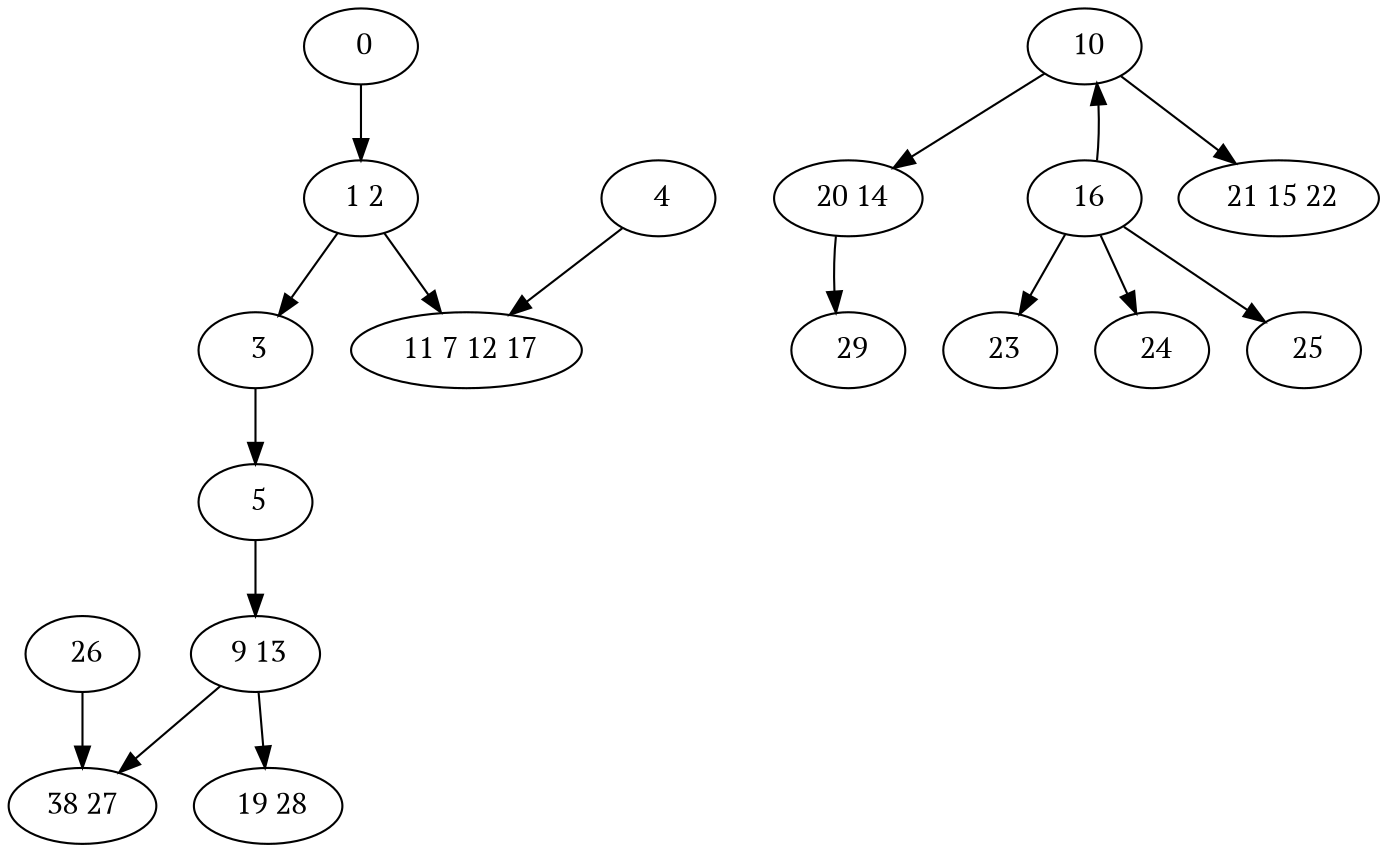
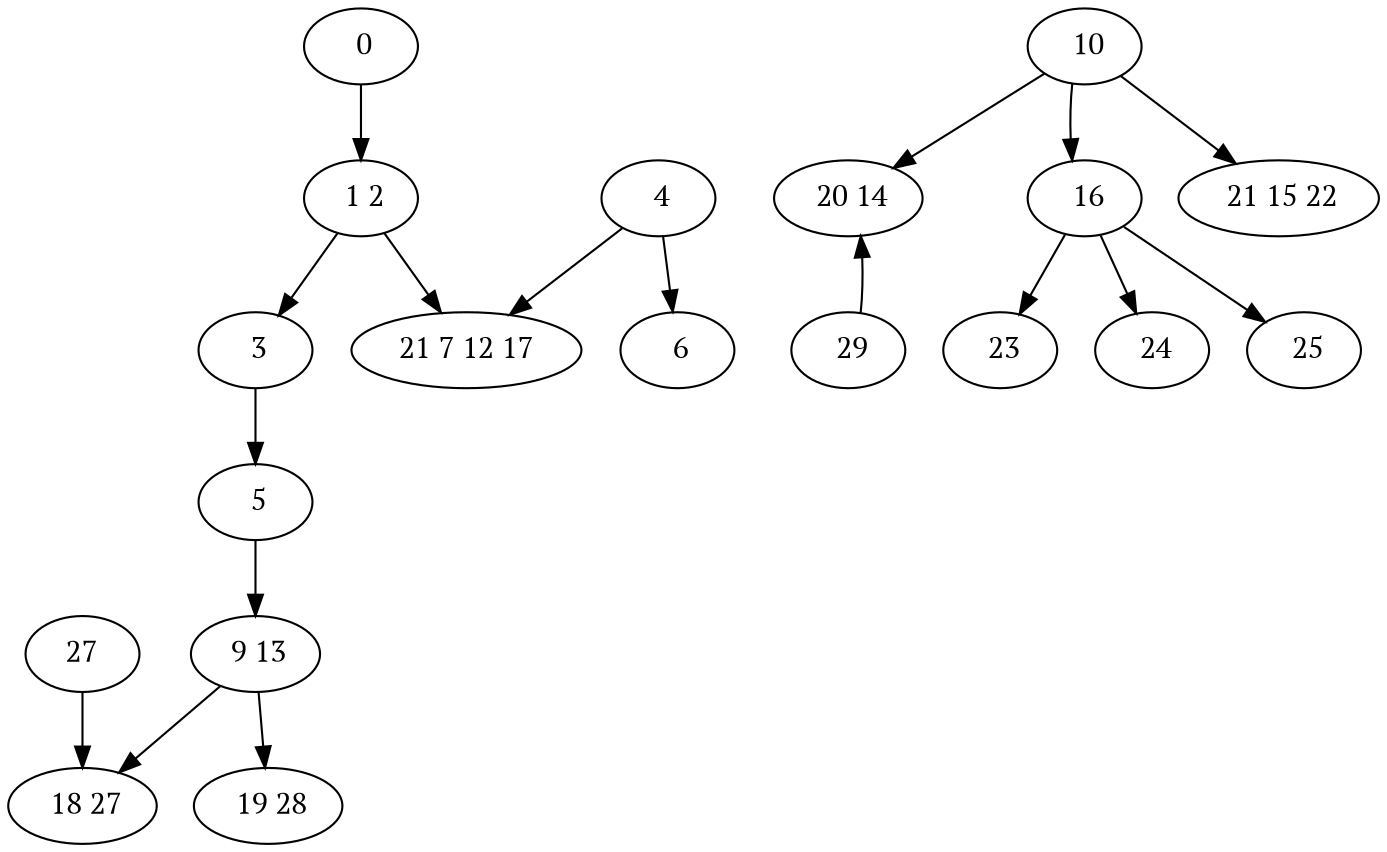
edge "16" -> "10": reversed
edge "20 14" -> "29": reversed
node "11 7 12 17": label "11 7 12 17" -> "21 7 12 17"
node "6": added
node "26": label "26" -> "27"
node "38 27": label "38 27" -> "18 27"
